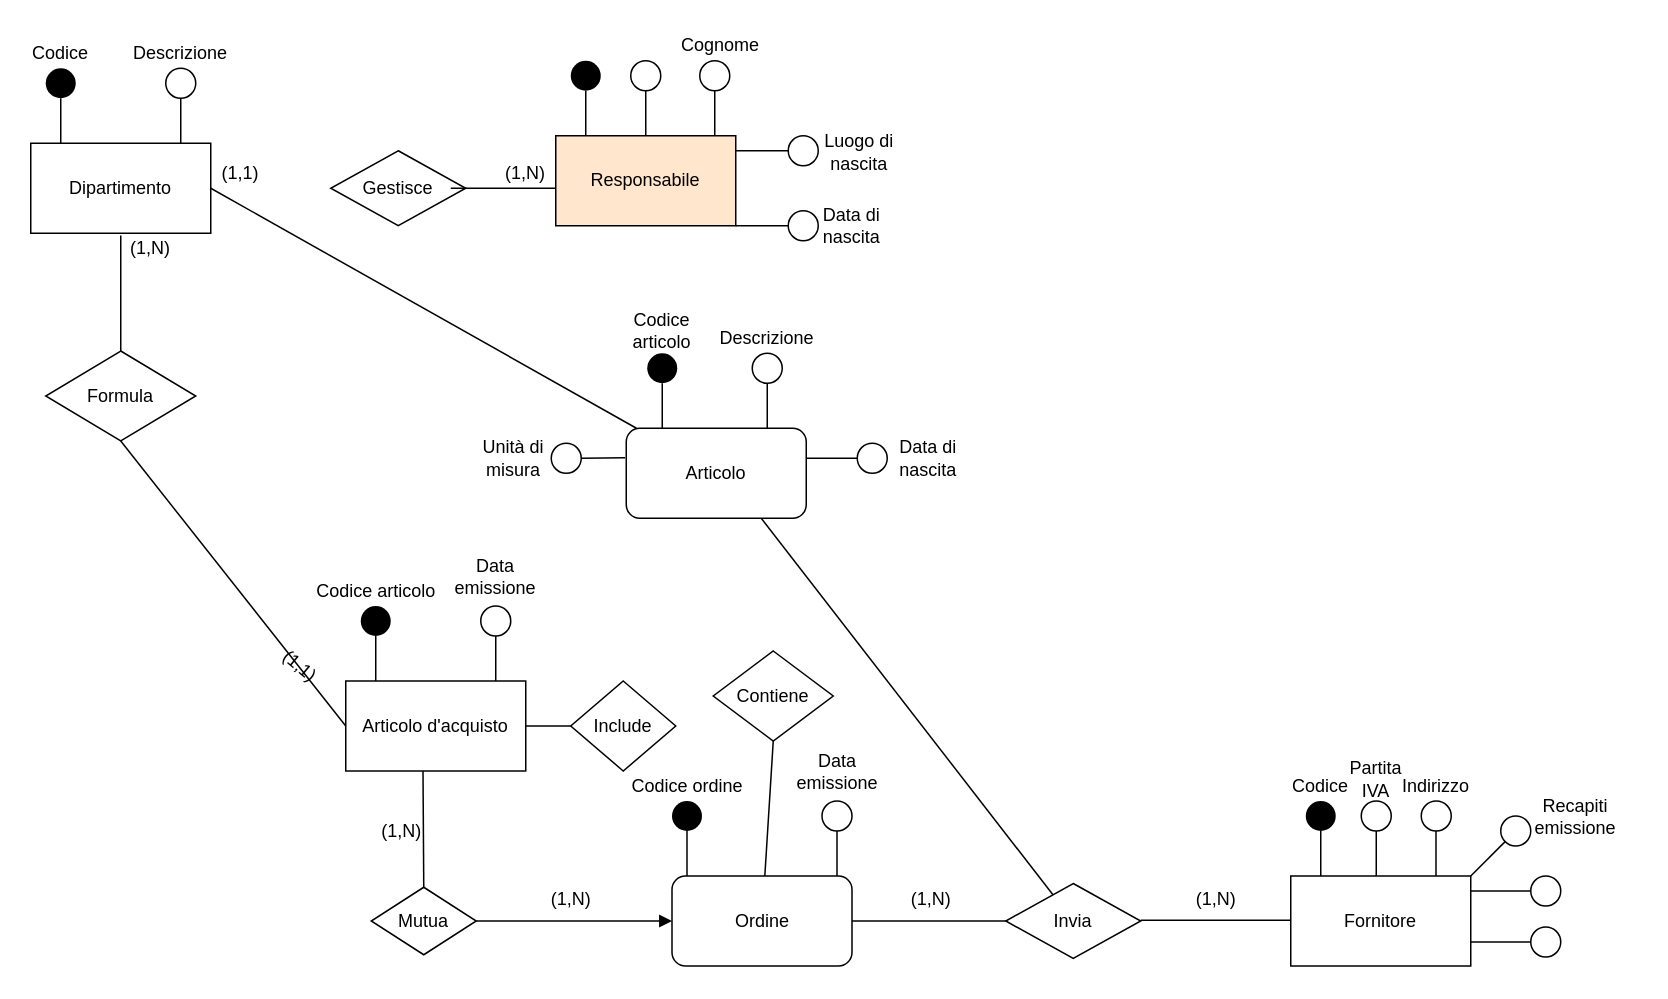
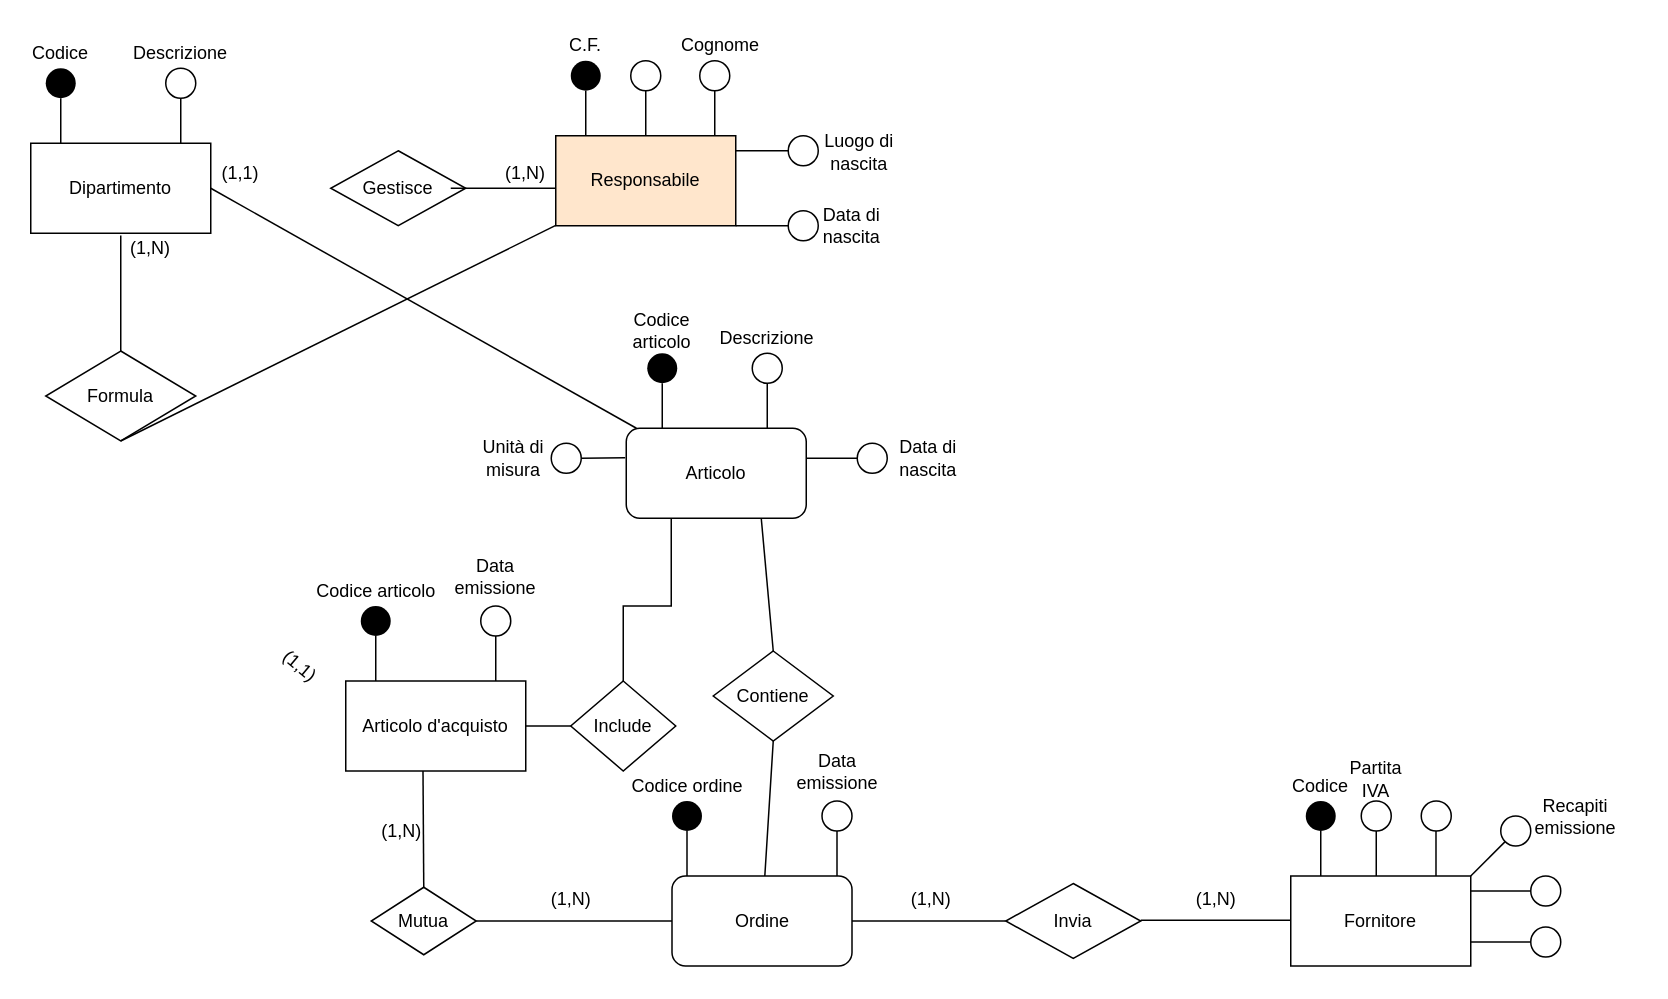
node "C.F.": added
edge "Formula" -- "Articolo d'acquisto": now "Formula" -- "Responsabile"
edge "Articolo" -- "Include": added
edge "Articolo" -- "Invia": now "Articolo" -- "Contiene"
node "Indirizzo": removed
edge "Mutua" -> "Ordine": arrowhead block -> none
